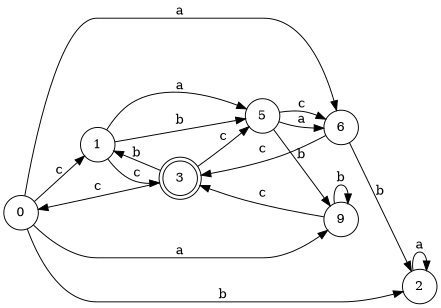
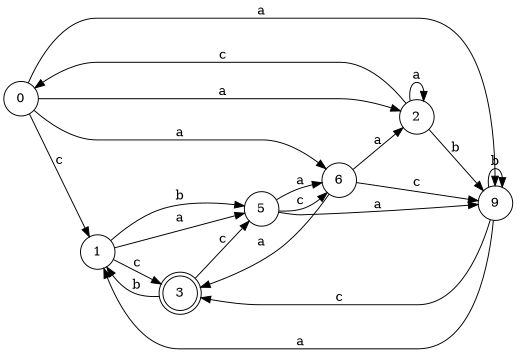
edge "6" -> "3": label "c" -> "a"
edge "5" -> "9": label "b" -> "a"
edge "2" -> "9": added, label "b"
edge "6" -> "2": label "b" -> "a"
edge "6" -> "9": added, label "c"
edge "3" -> "0": now "2" -> "0"
edge "0" -> "2": label "b" -> "a"
edge "9" -> "1": added, label "a"
